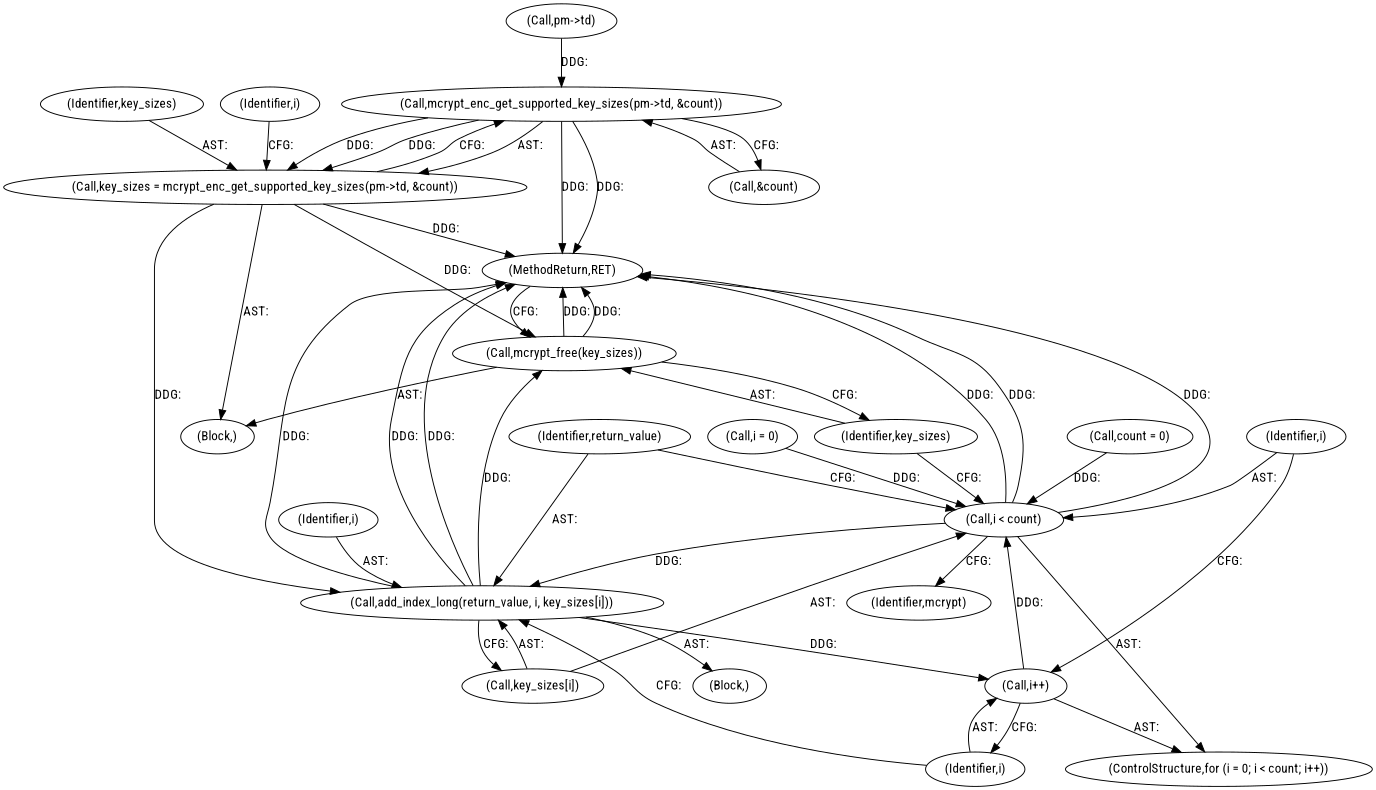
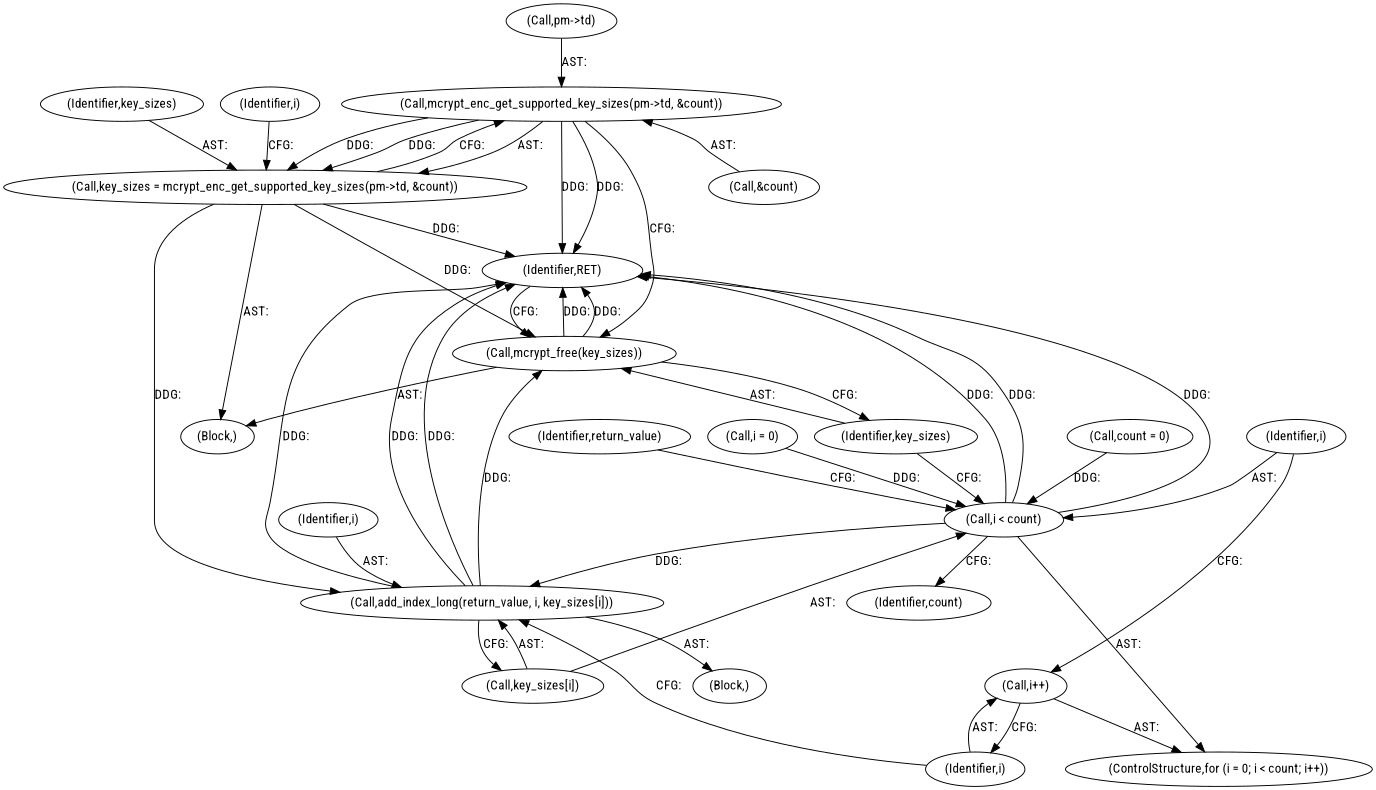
edge "(Call,pm->td)" -> "(Call,mcrypt_enc_get_supported_key_sizes(pm->td, &count))": label "DDG: " -> "AST: "
edge "(Call,mcrypt_enc_get_supported_key_sizes(pm->td, &count))" -> "(Call,&count)": now "(Call,mcrypt_enc_get_supported_key_sizes(pm->td, &count))" -> "(Call,mcrypt_free(key_sizes))"
node "(MethodReturn,RET)": label "(MethodReturn,RET)" -> "(Identifier,RET)"
edge "(Identifier,return_value)" -> "(Call,add_index_long(return_value, i, key_sizes[i]))": removed, label "AST:"
node "(Identifier,mcrypt)": label "(Identifier,mcrypt)" -> "(Identifier,count)"
edge "(Call,i++)" -> "(Call,i < count)": removed, label "DDG:"
edge "(Call,add_index_long(return_value, i, key_sizes[i]))" -> "(Call,i++)": removed, label "DDG:"
